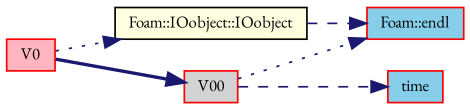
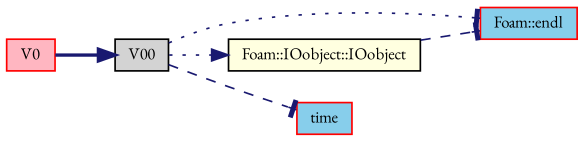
edge "Foam::IOobject::IOobject" -> "Foam::endl": arrowhead normal -> tee
edge "V0" -> "Foam::IOobject::IOobject": now "V00" -> "Foam::IOobject::IOobject"
edge "V00" -> "Foam::endl": arrowhead normal -> tee
node "V00": color red -> black
edge "V00" -> "time": arrowhead normal -> tee
